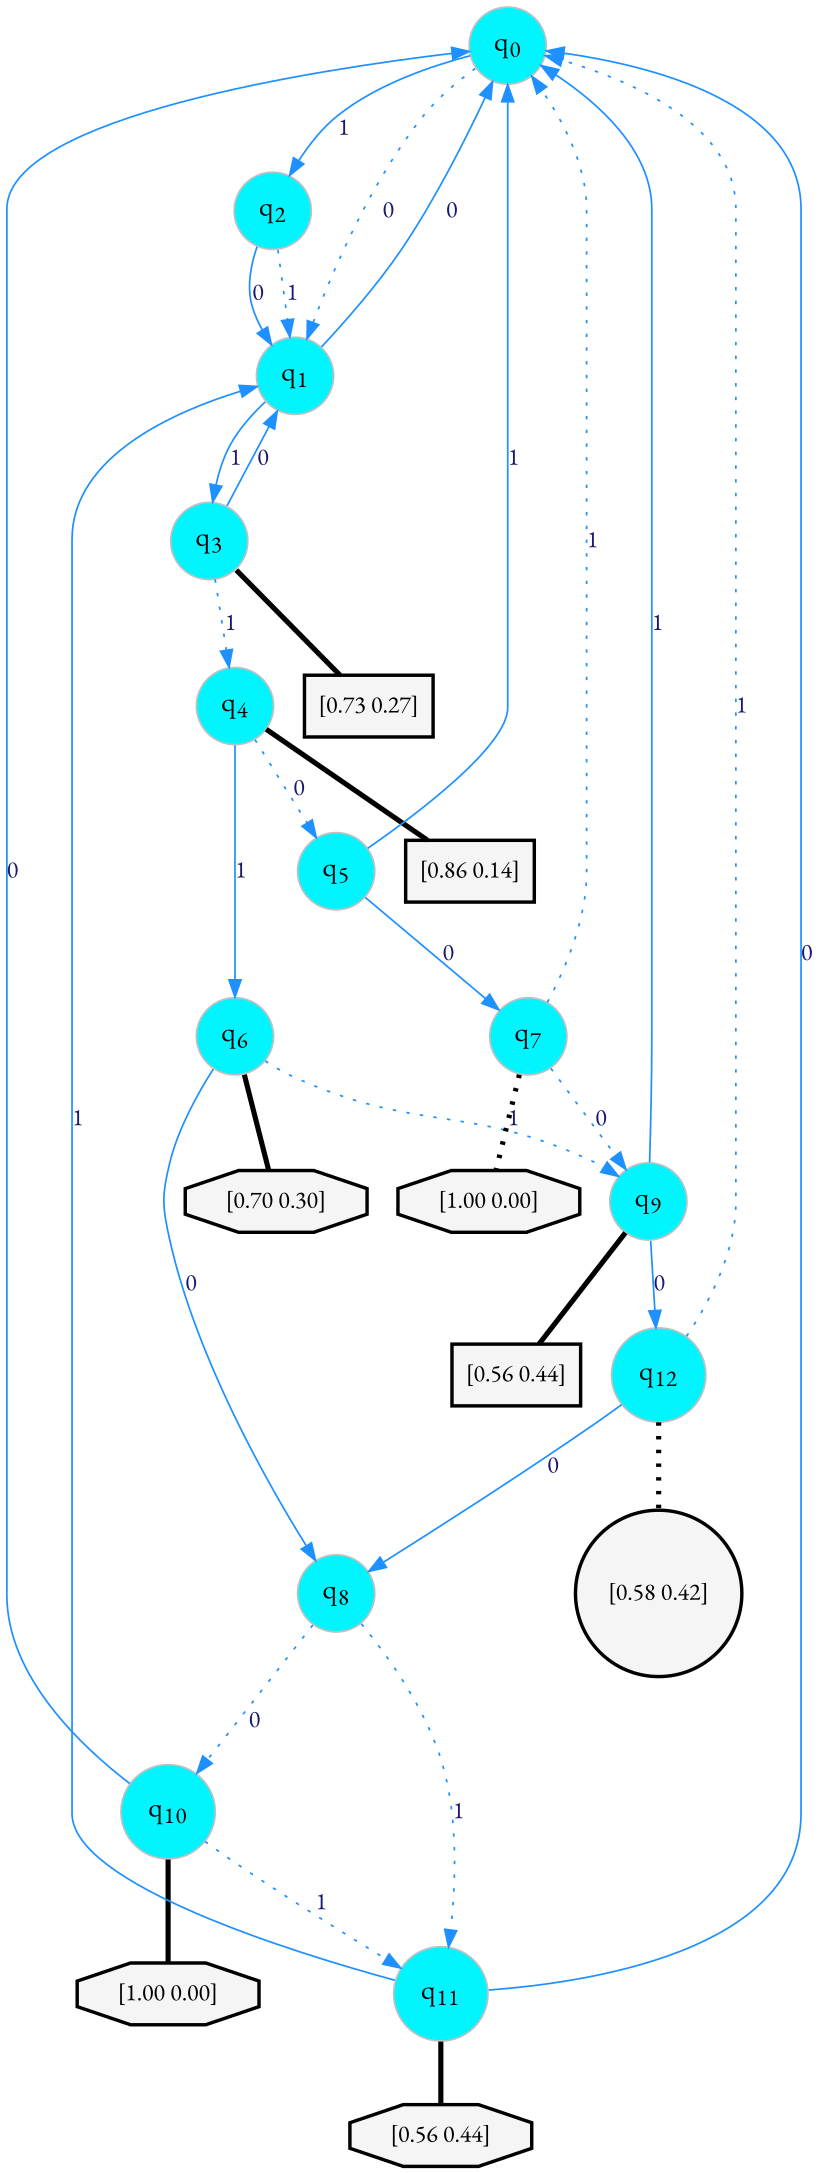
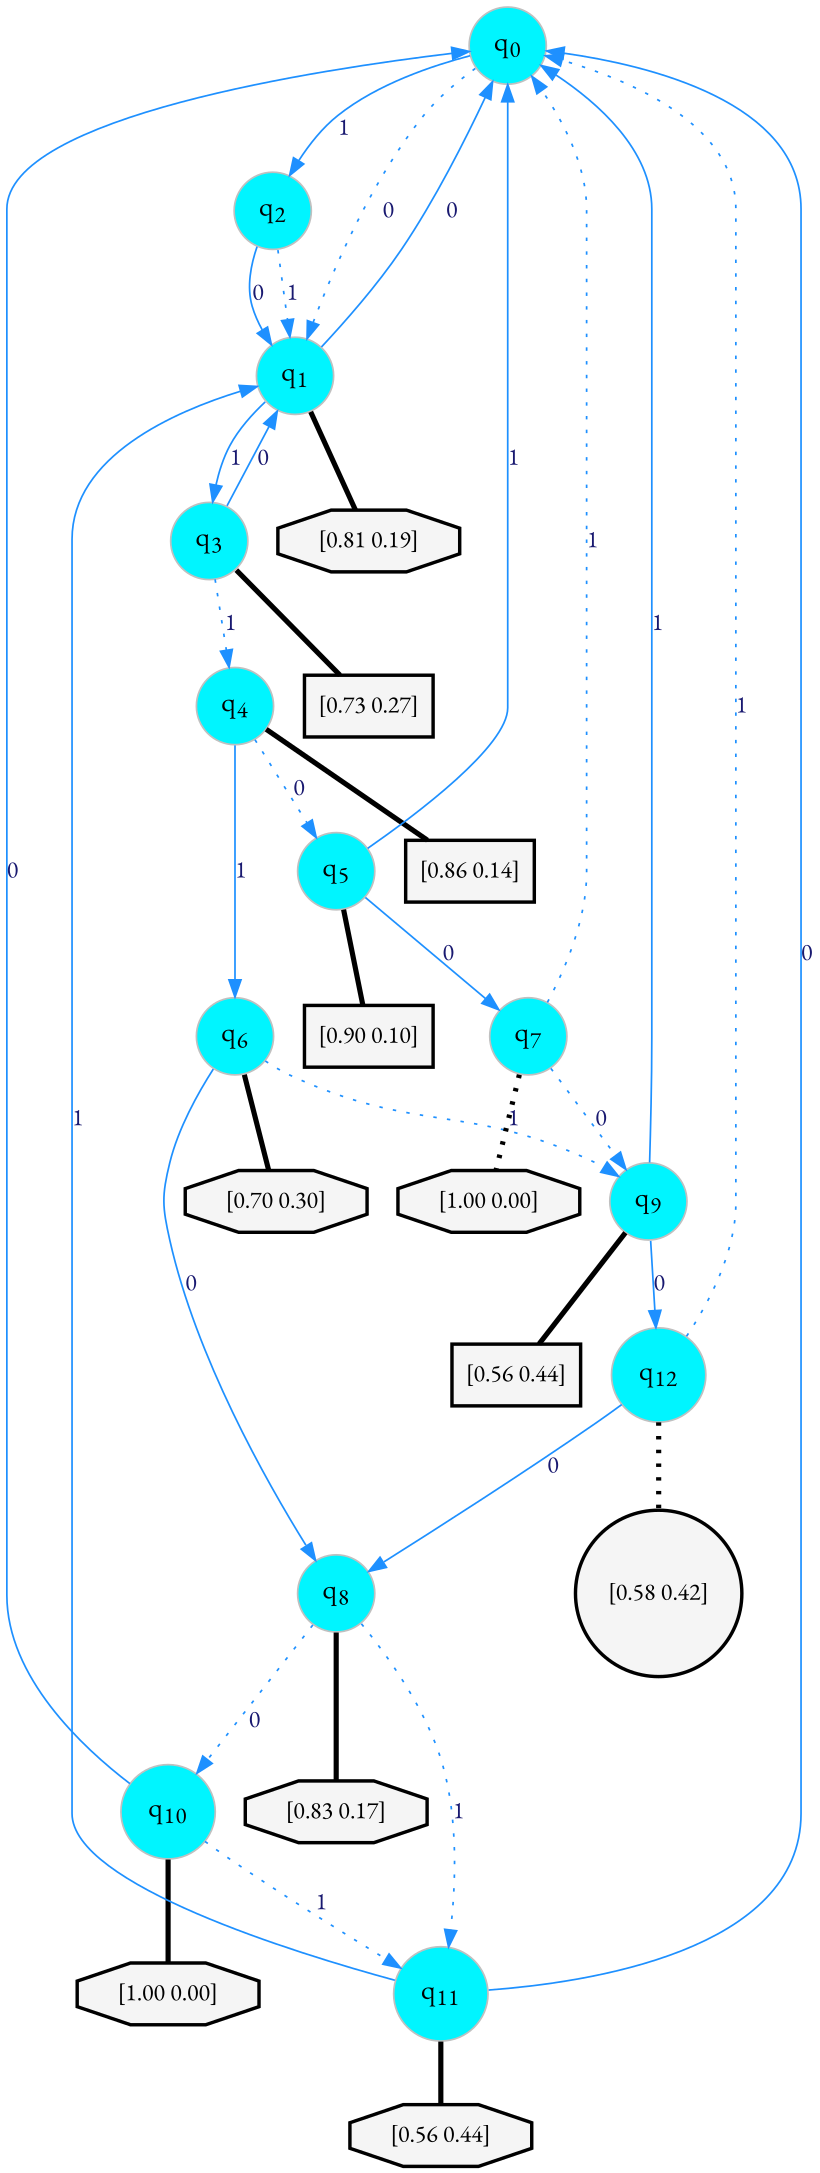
node "[0.81 0.19]": added
node "[0.90 0.10]": added
node "[0.83 0.17]": added
